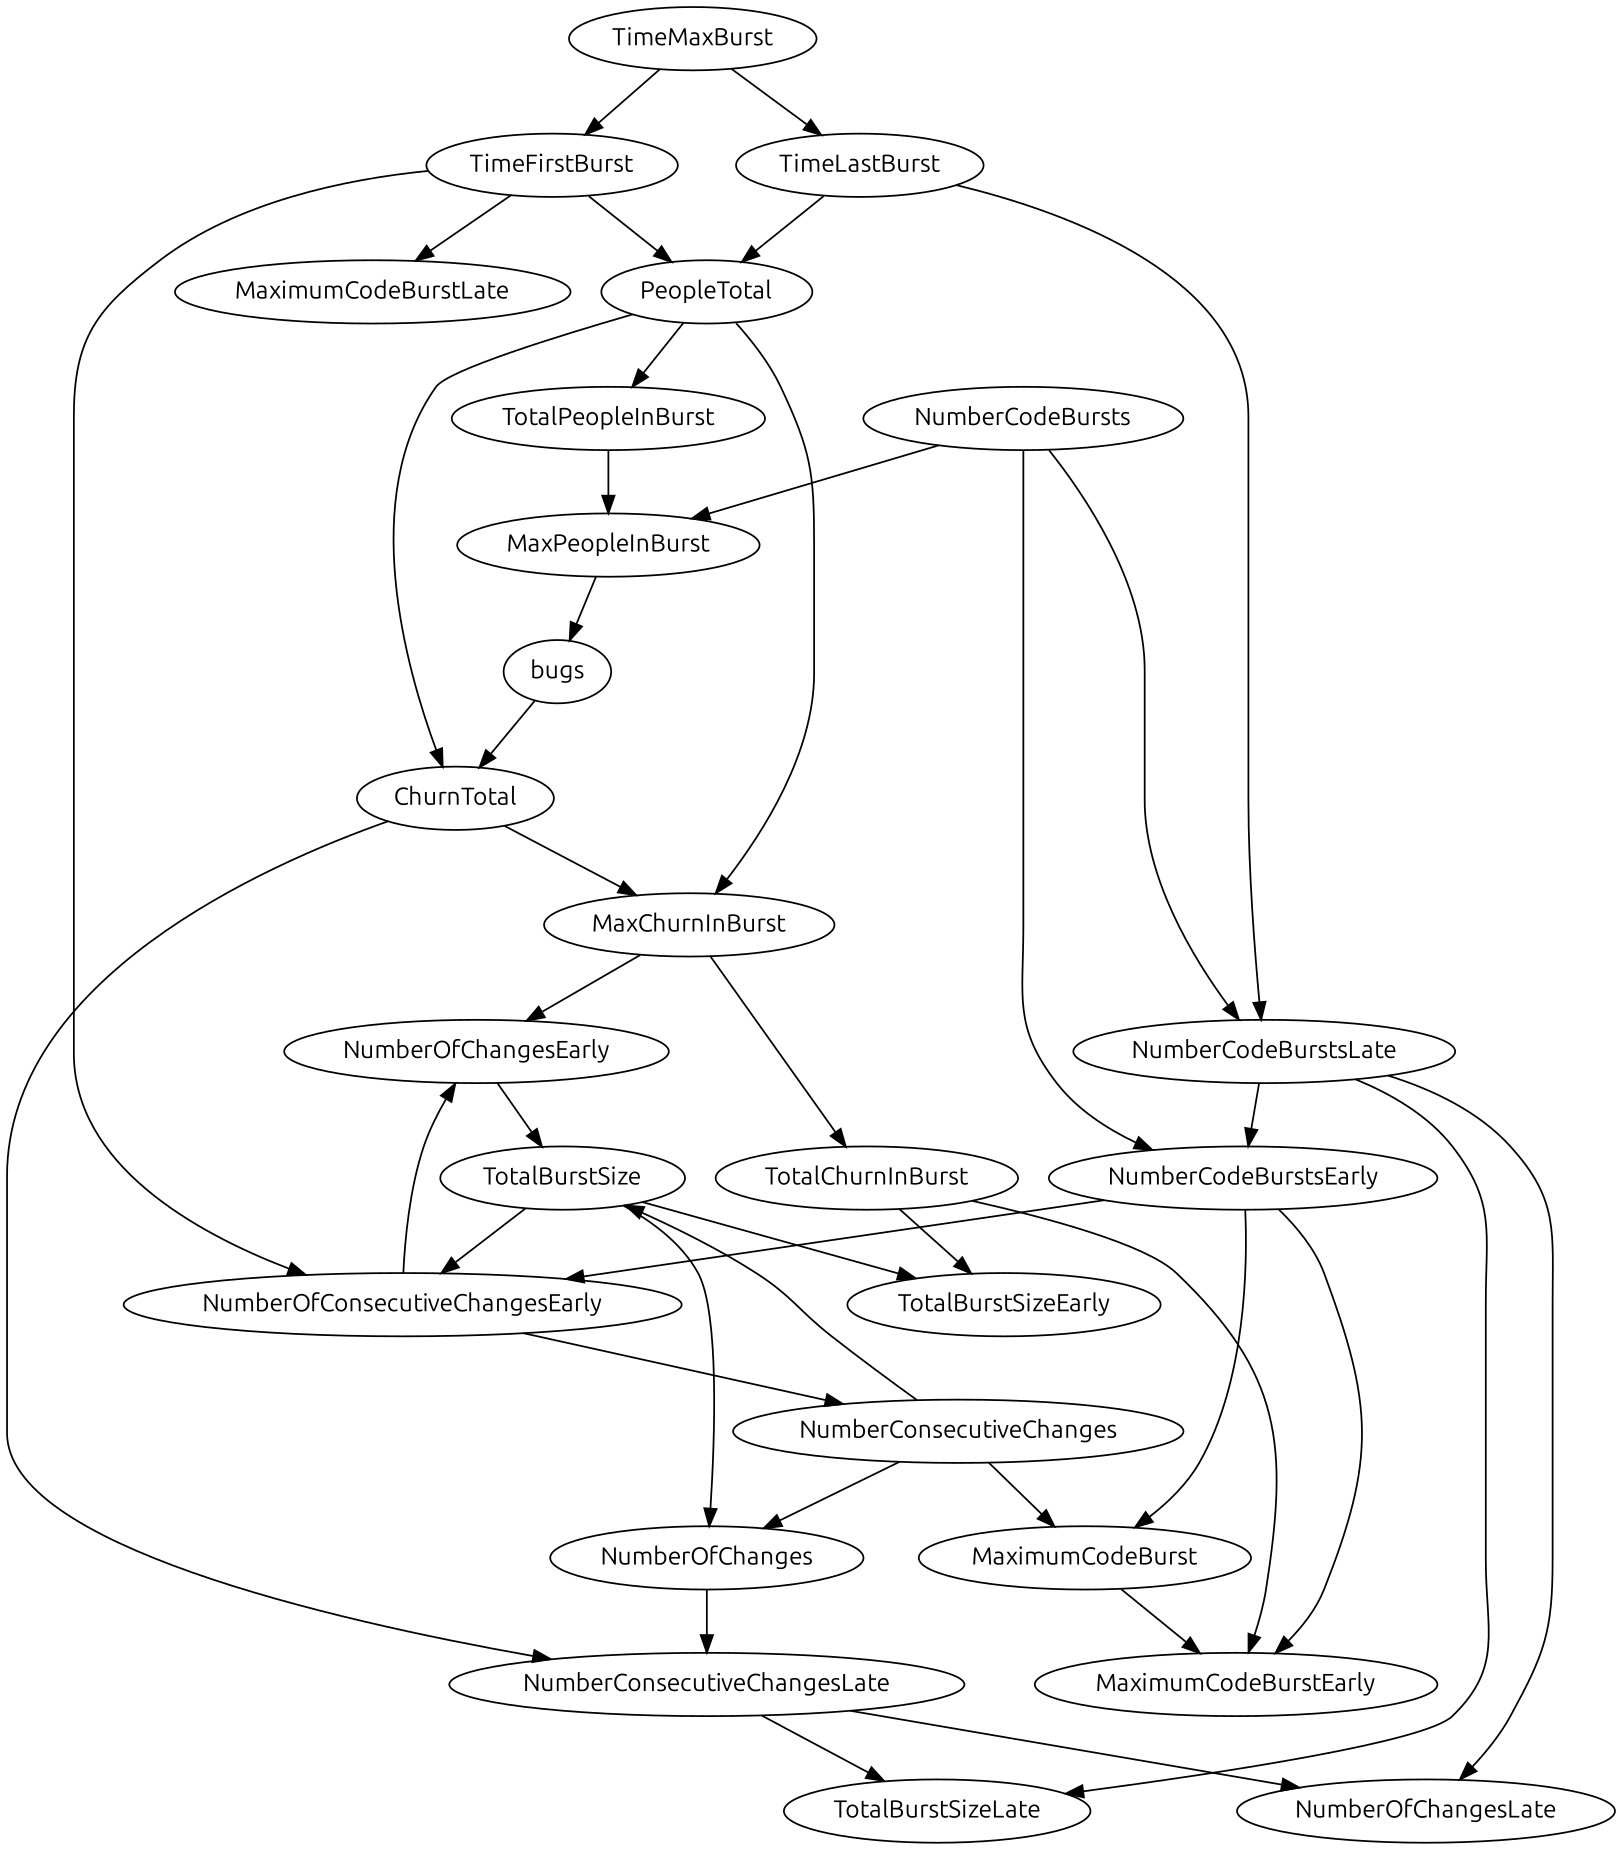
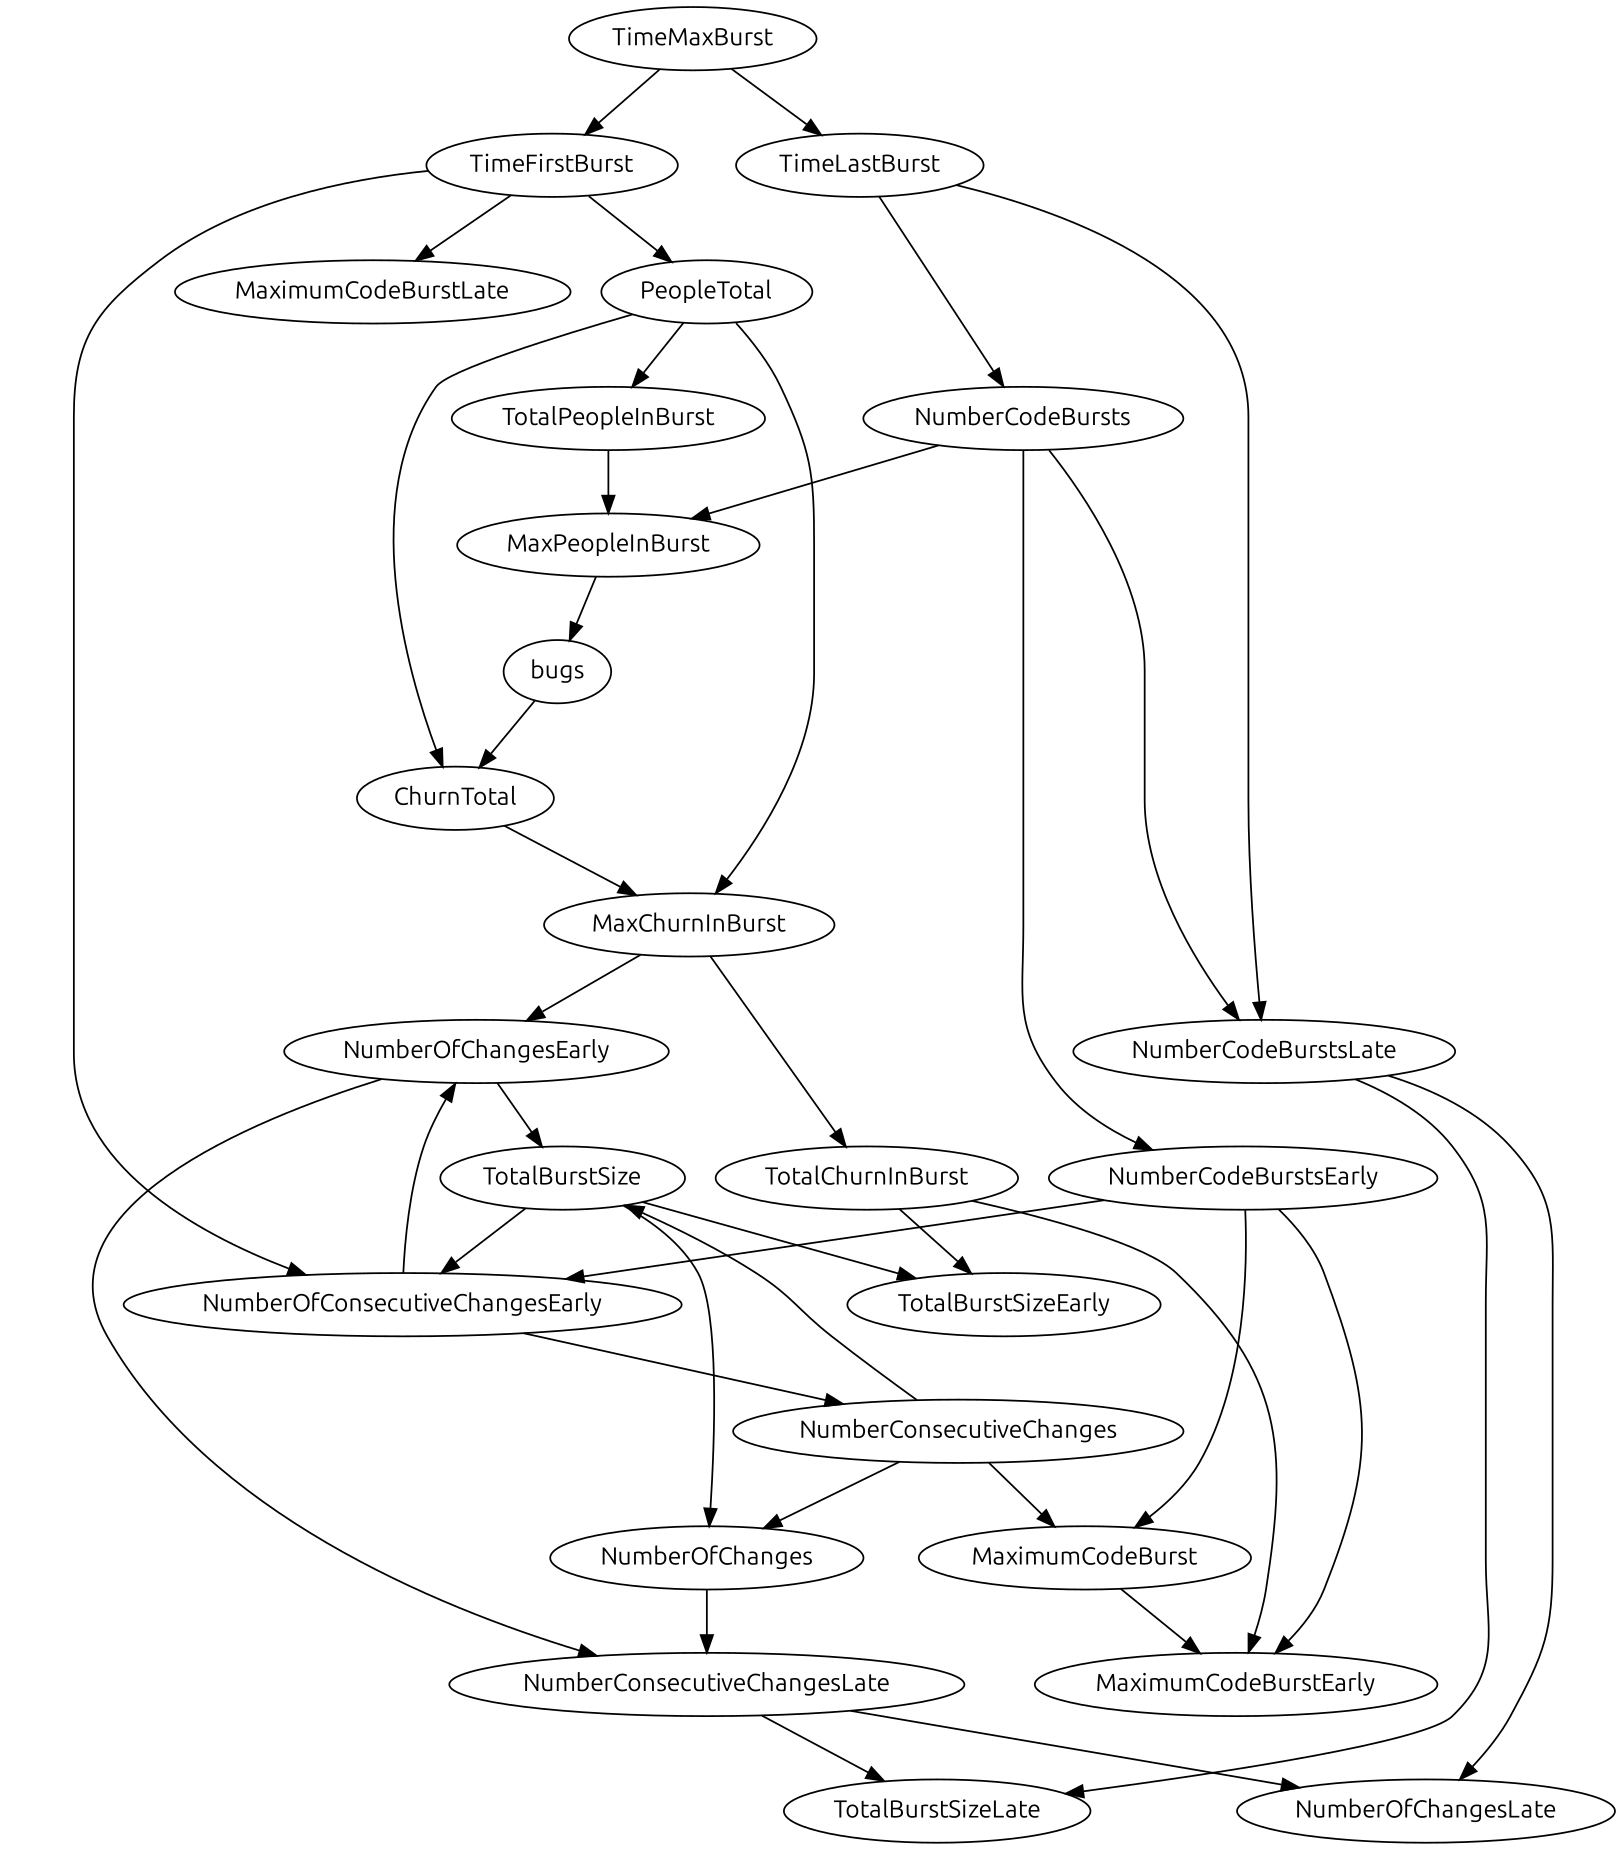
edge "TimeLastBurst" -> "PeopleTotal": now "TimeLastBurst" -> "NumberCodeBursts"
edge "NumberCodeBurstsLate" -> "NumberCodeBurstsEarly": removed
edge "ChurnTotal" -> "NumberConsecutiveChangesLate": now "NumberOfChangesEarly" -> "NumberConsecutiveChangesLate"
